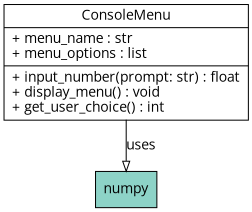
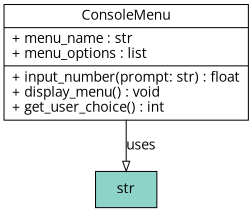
node "numpy": label "numpy" -> "str"
